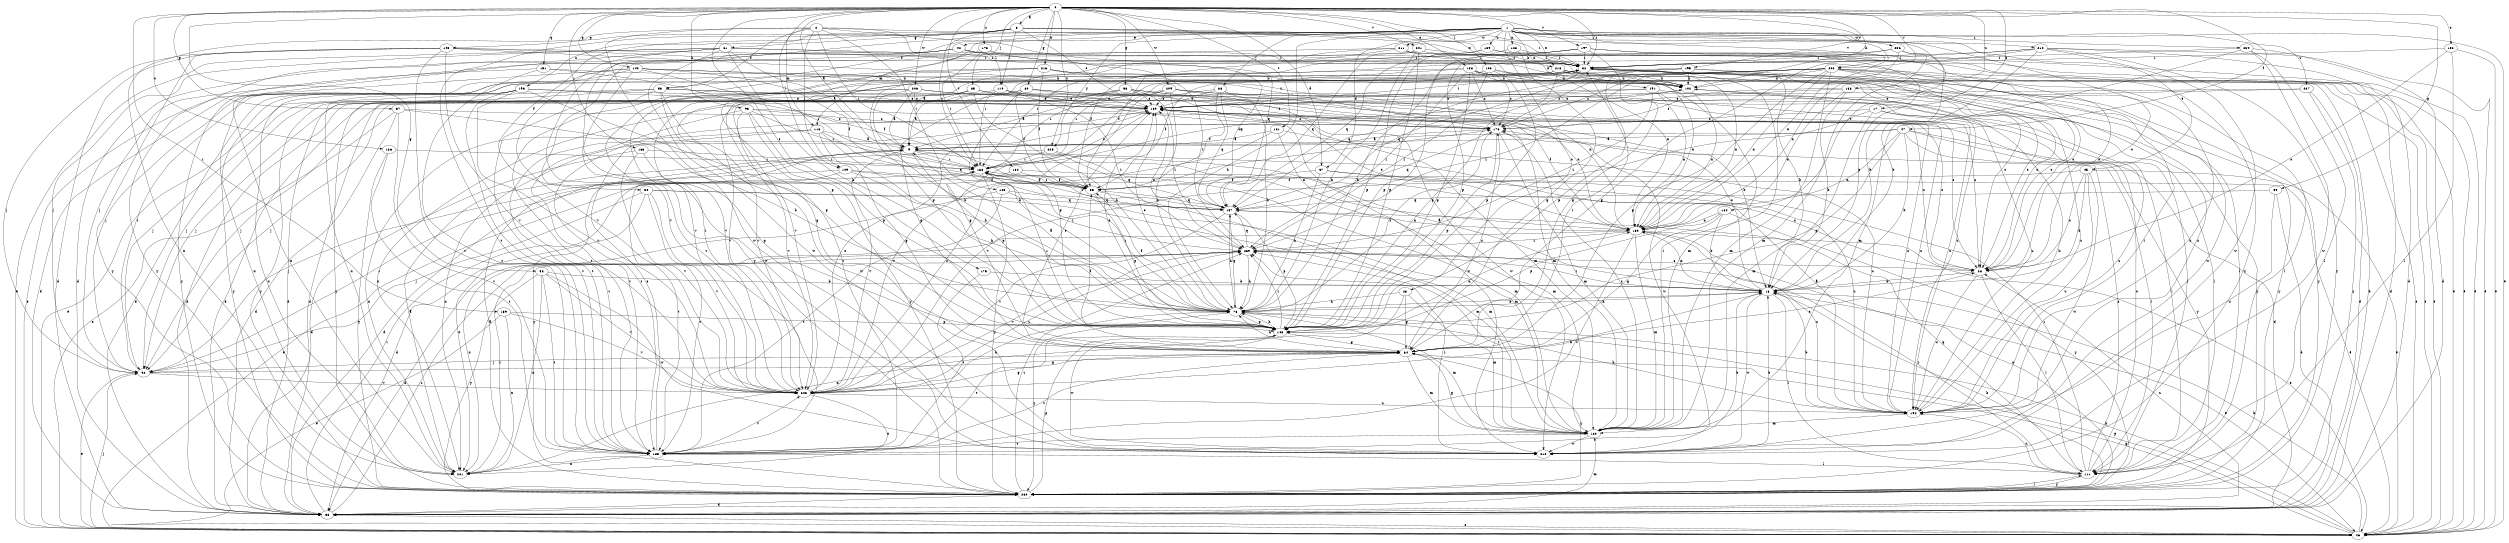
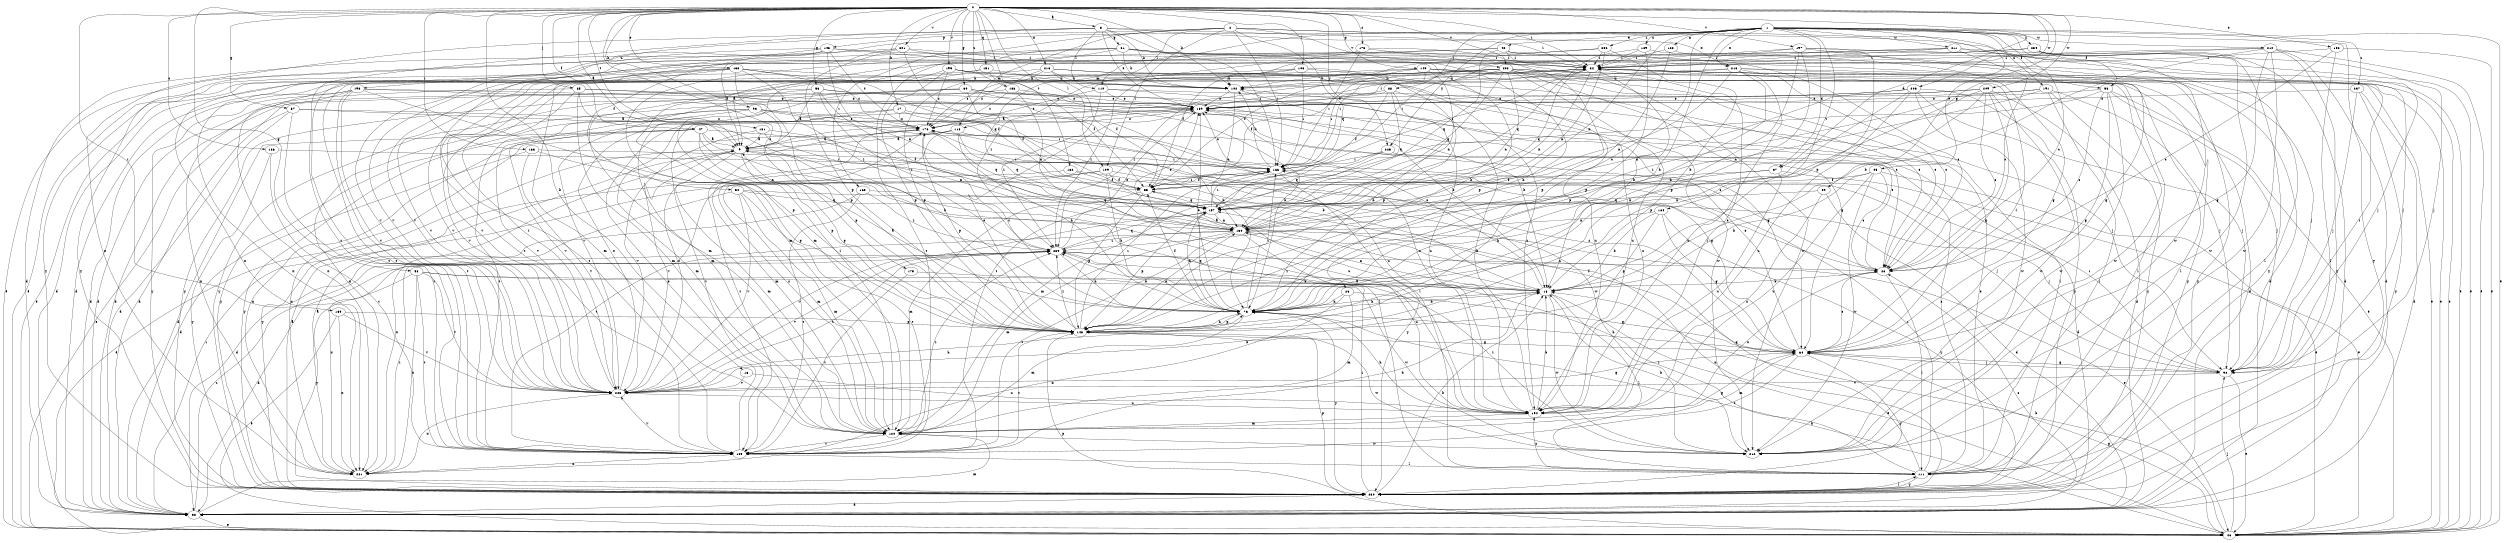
node "16": added
